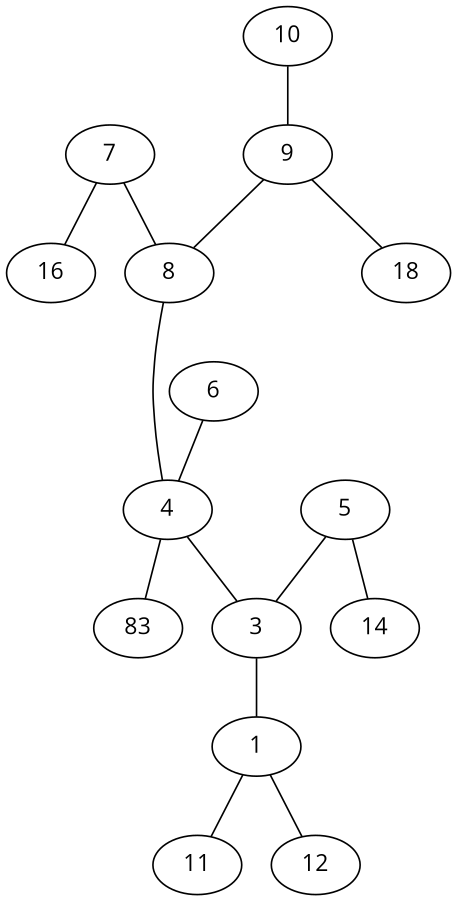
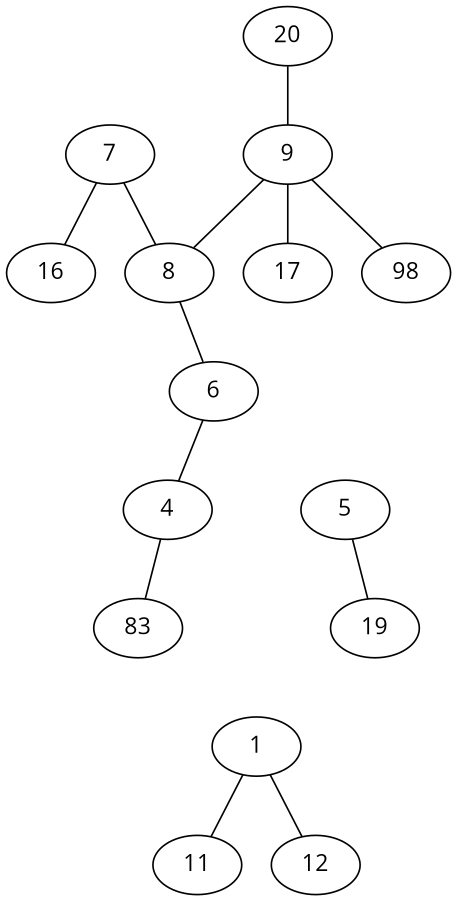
node "10": label "10" -> "20"
node "17": added
node "18": label "18" -> "98"
edge "8" -- "4": now "8" -- "6"
node "3": removed
node "14": label "14" -> "19"
